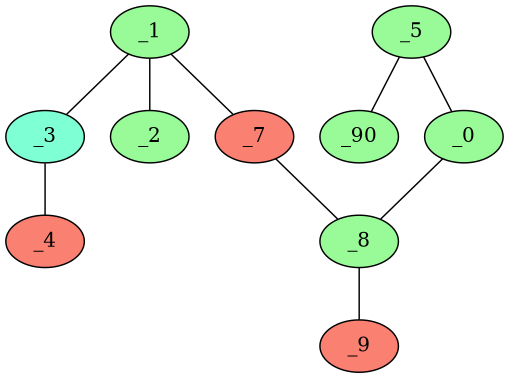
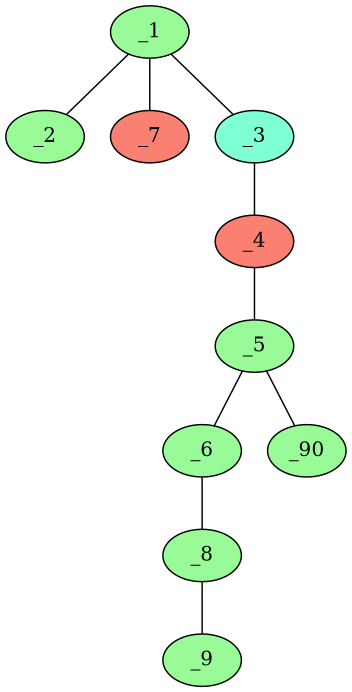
node "_0": label "_0" -> "_6"
edge "_7" -- "_8": removed
edge "_4" -- "_5": added
node "_9": fillcolor salmon -> palegreen
